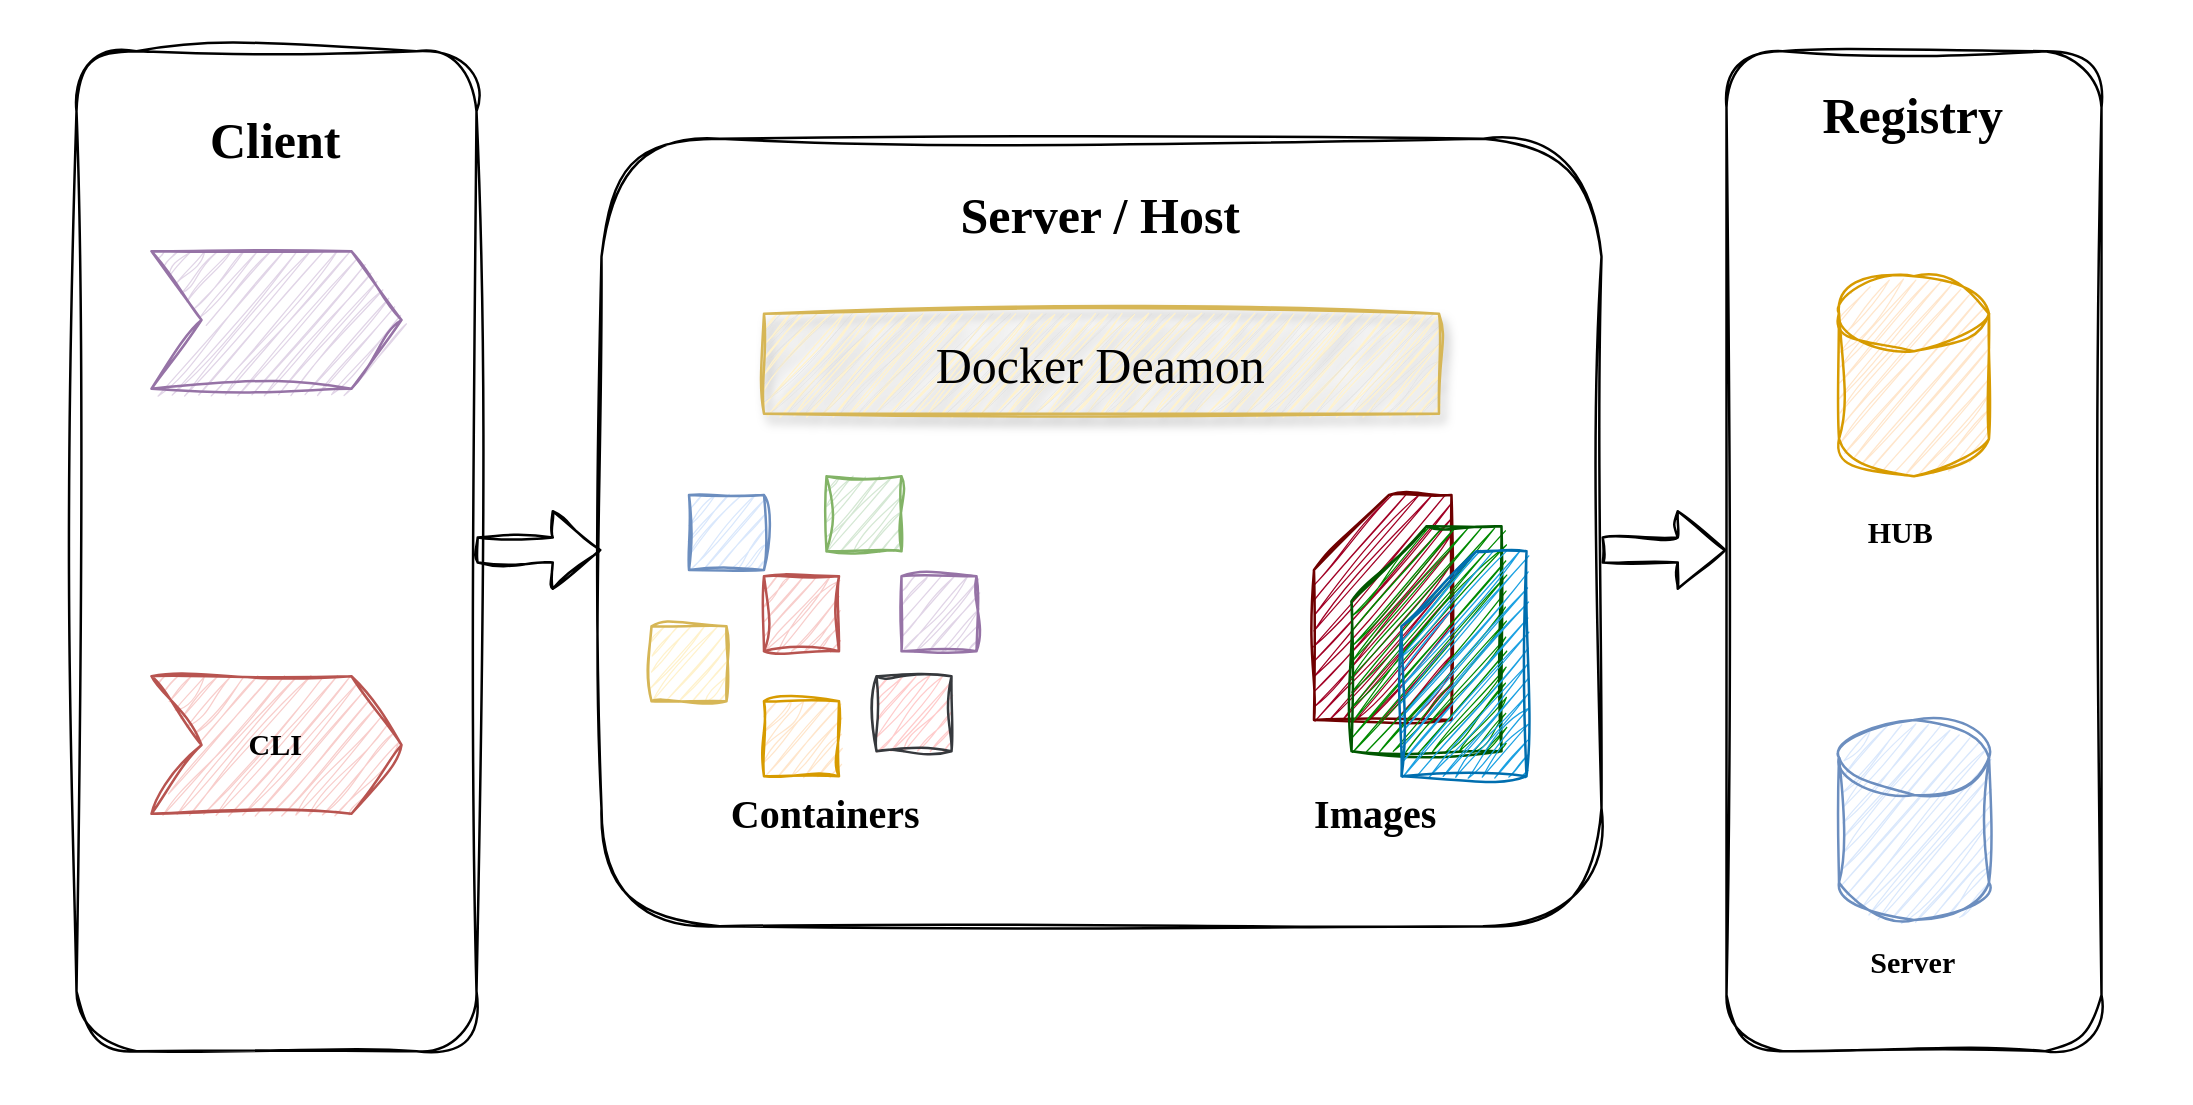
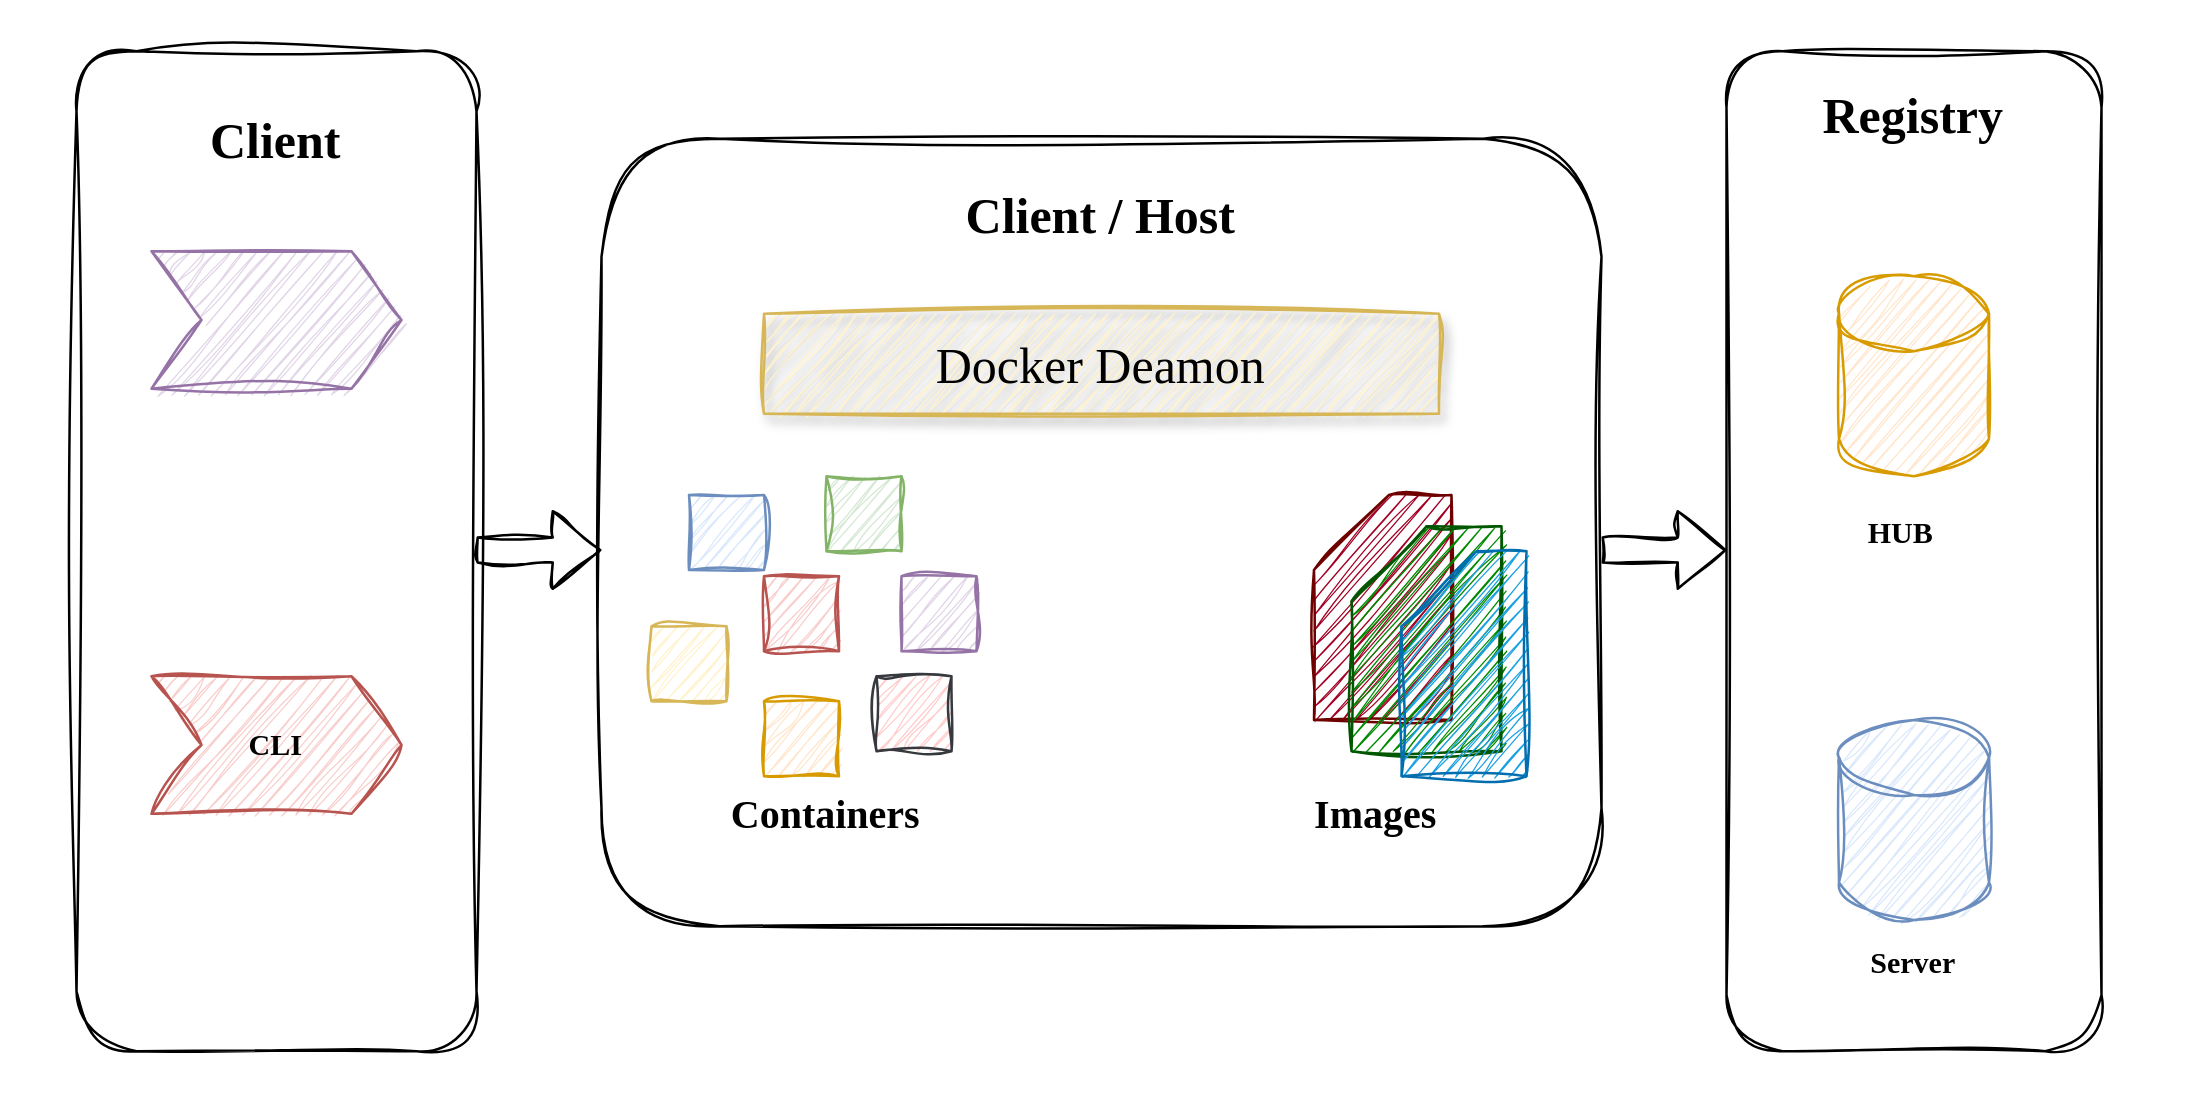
node "Server / Host": label "Server / Host" -> "Client / Host"
